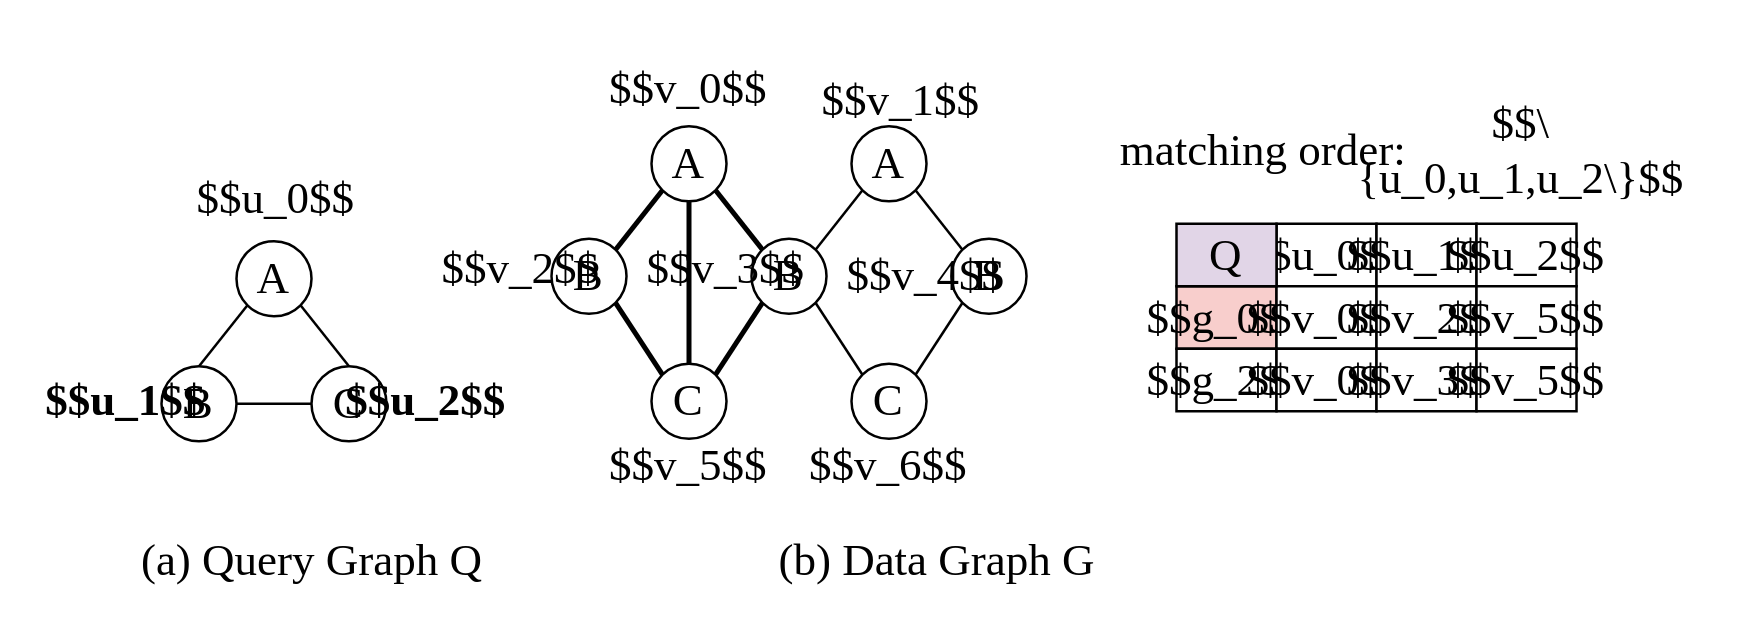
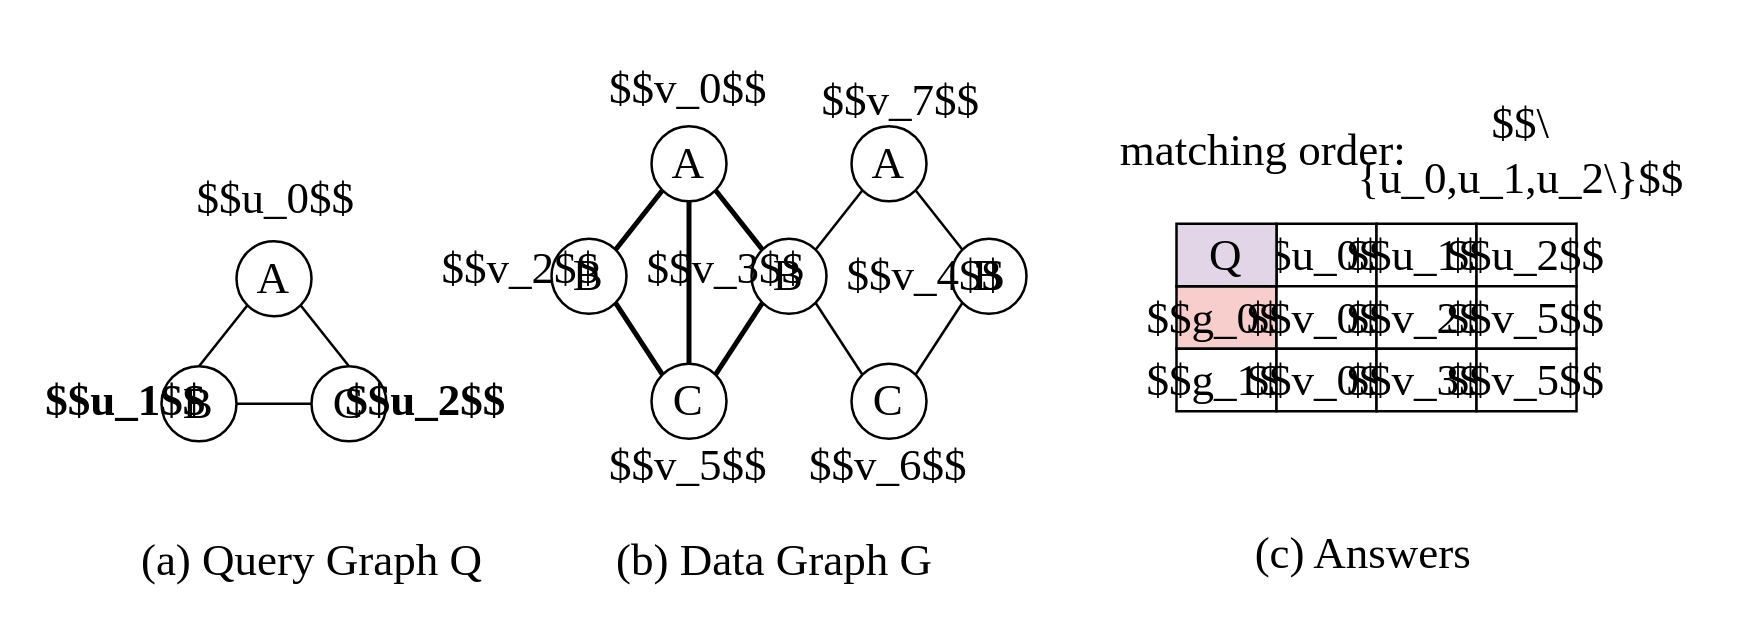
node "$$v_1$$": label "$$v_1$$" -> "$$v_7$$"
node "$$g_2$$": label "$$g_2$$" -> "$$g_1$$"
node "(c) Answers": added
node "(b) Data Graph G": moved (938, 561) -> (775, 561)
